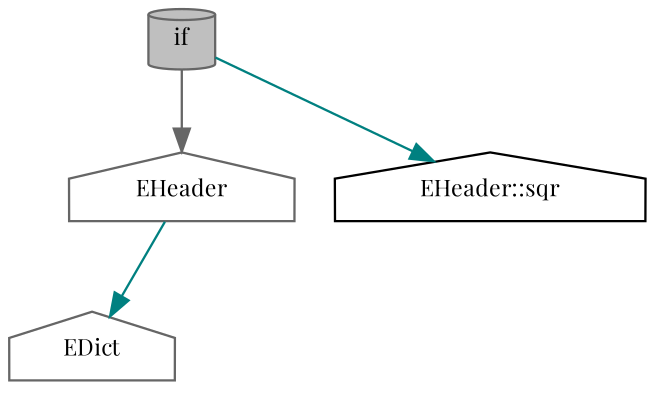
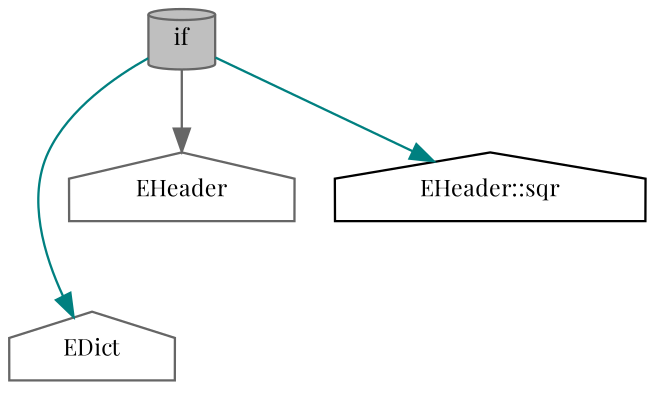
edge "EHeader" -> "EDict": now "if" -> "EDict"
